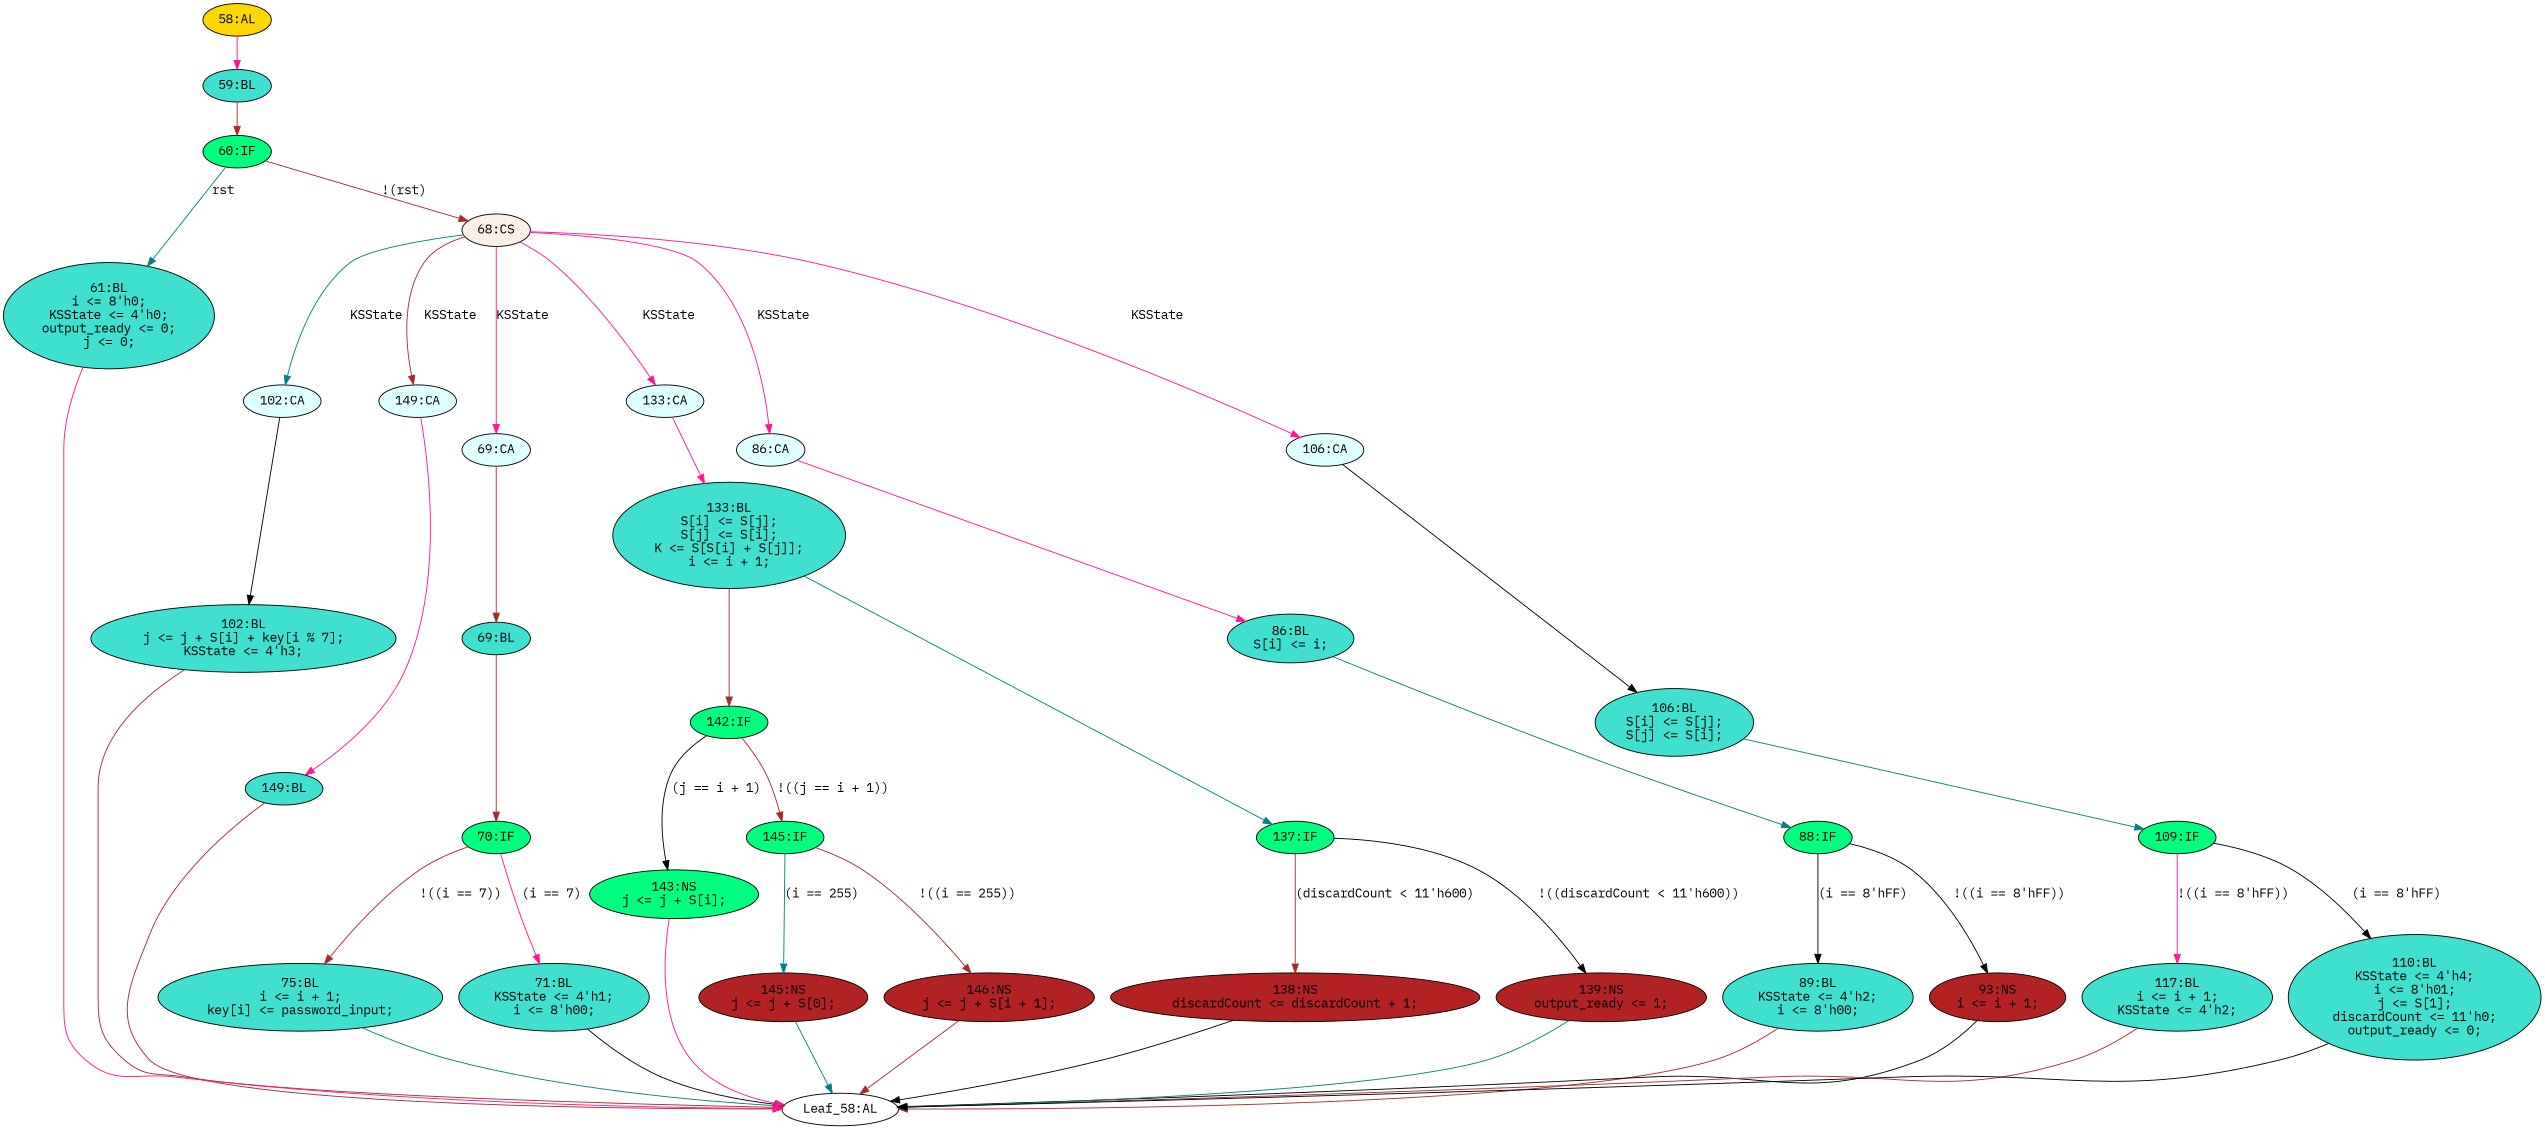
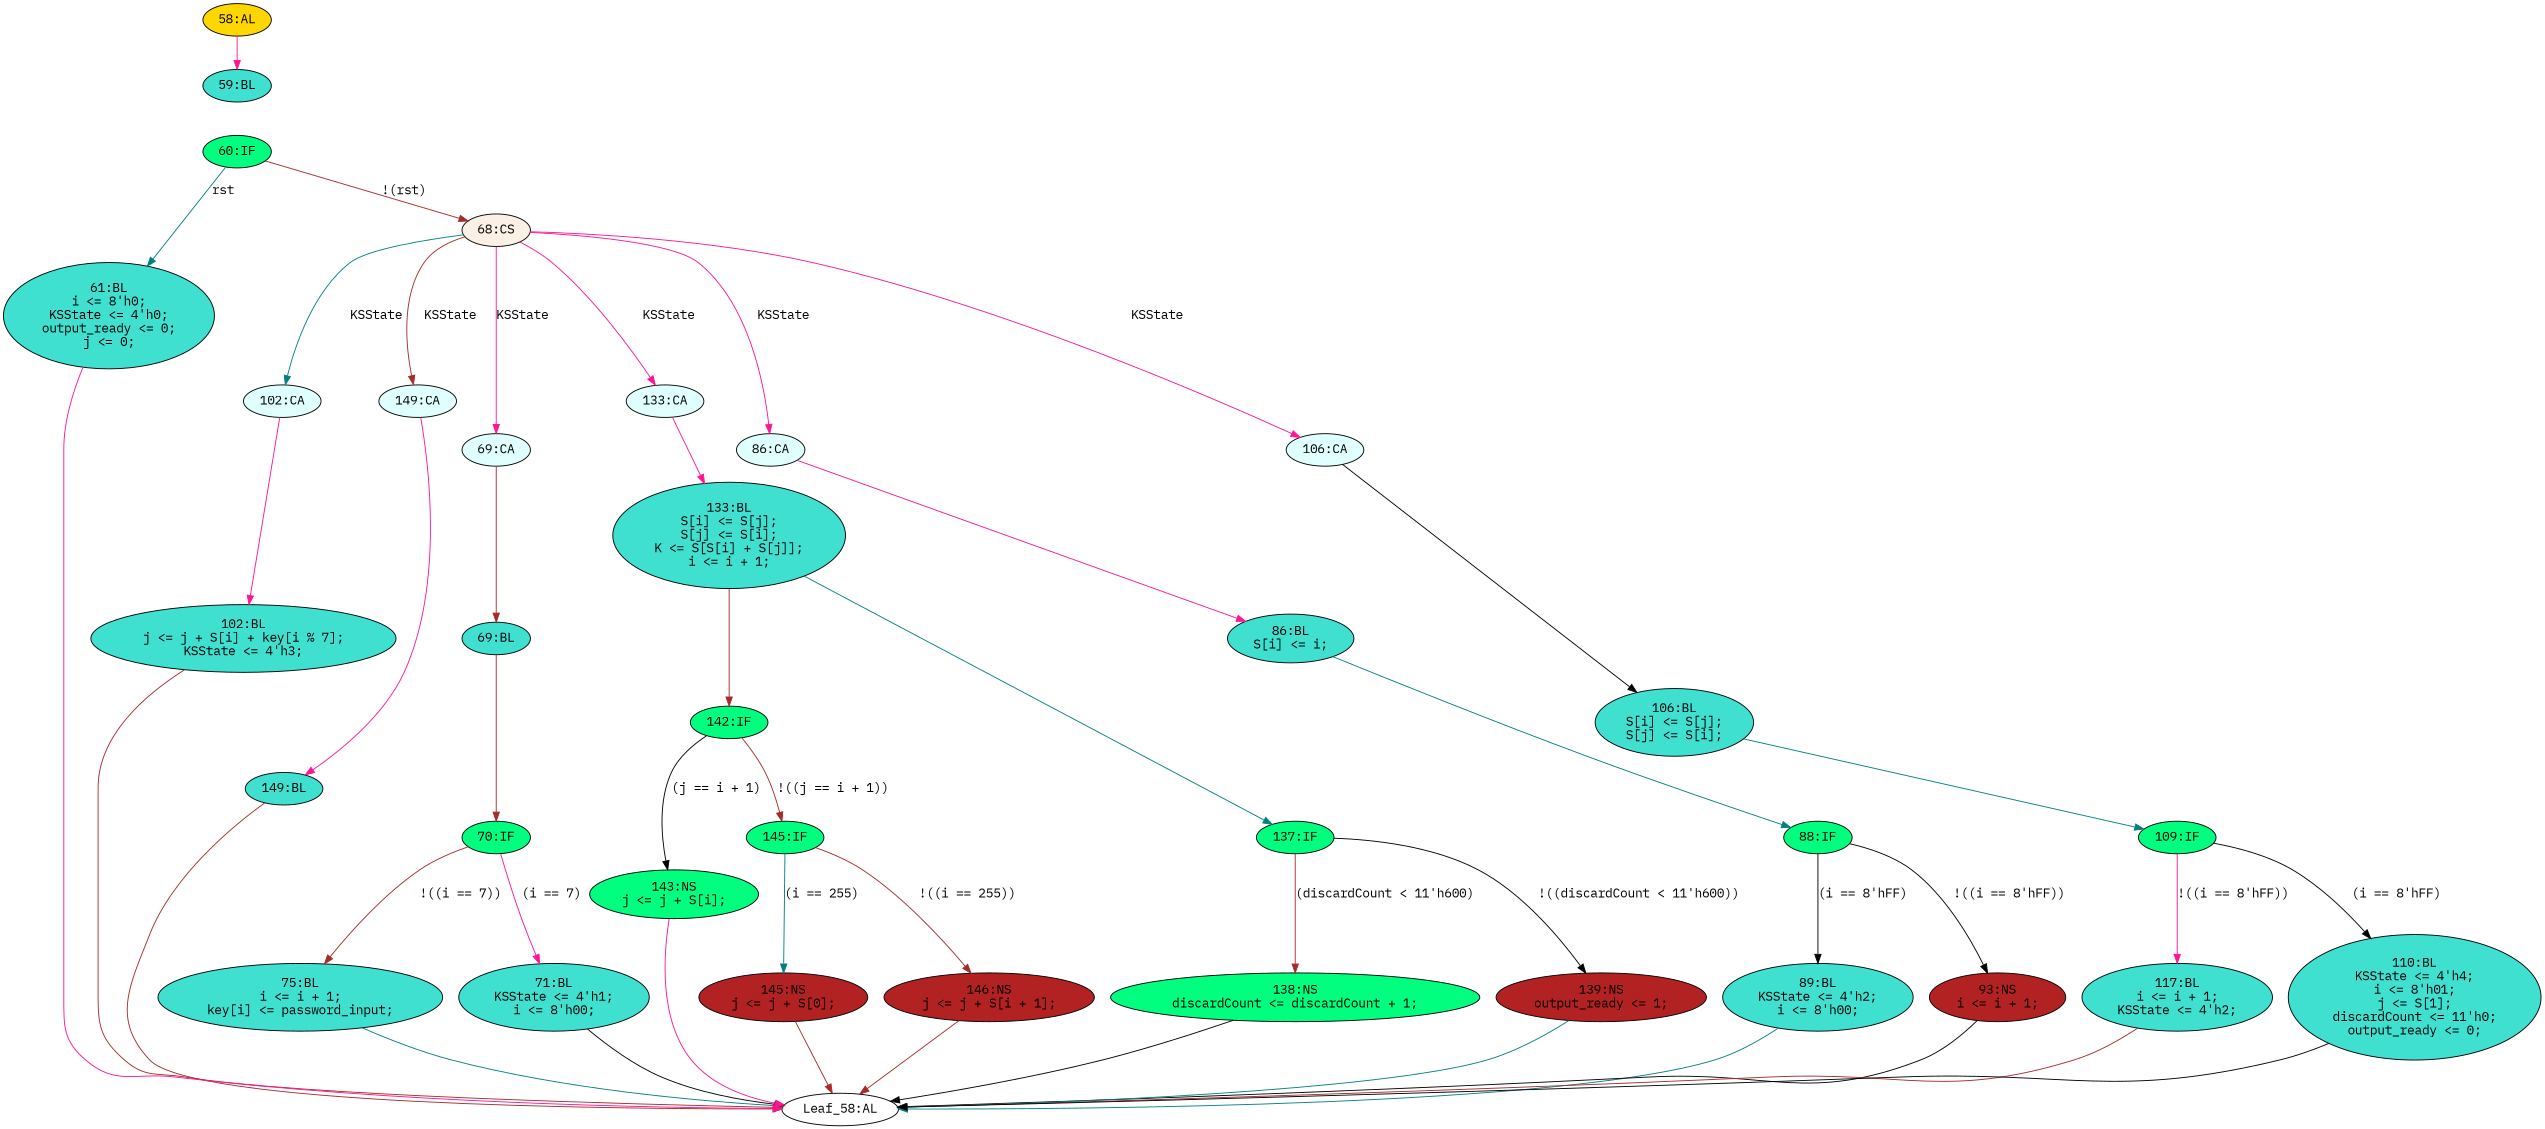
edge "59:BL" -> "60:IF": removed
edge "102:CA" -> "102:BL j <= j + S[i] + key[i % 7]; KSState <= 4'h3;": color black -> deeppink
node "138:NS discardCount <= discardCount + 1;": fillcolor firebrick -> springgreen
edge "145:NS j <= j + S[0];" -> "Leaf_58:AL": color teal -> brown
edge "89:BL KSState <= 4'h2; i <= 8'h00;" -> "Leaf_58:AL": color brown -> teal
